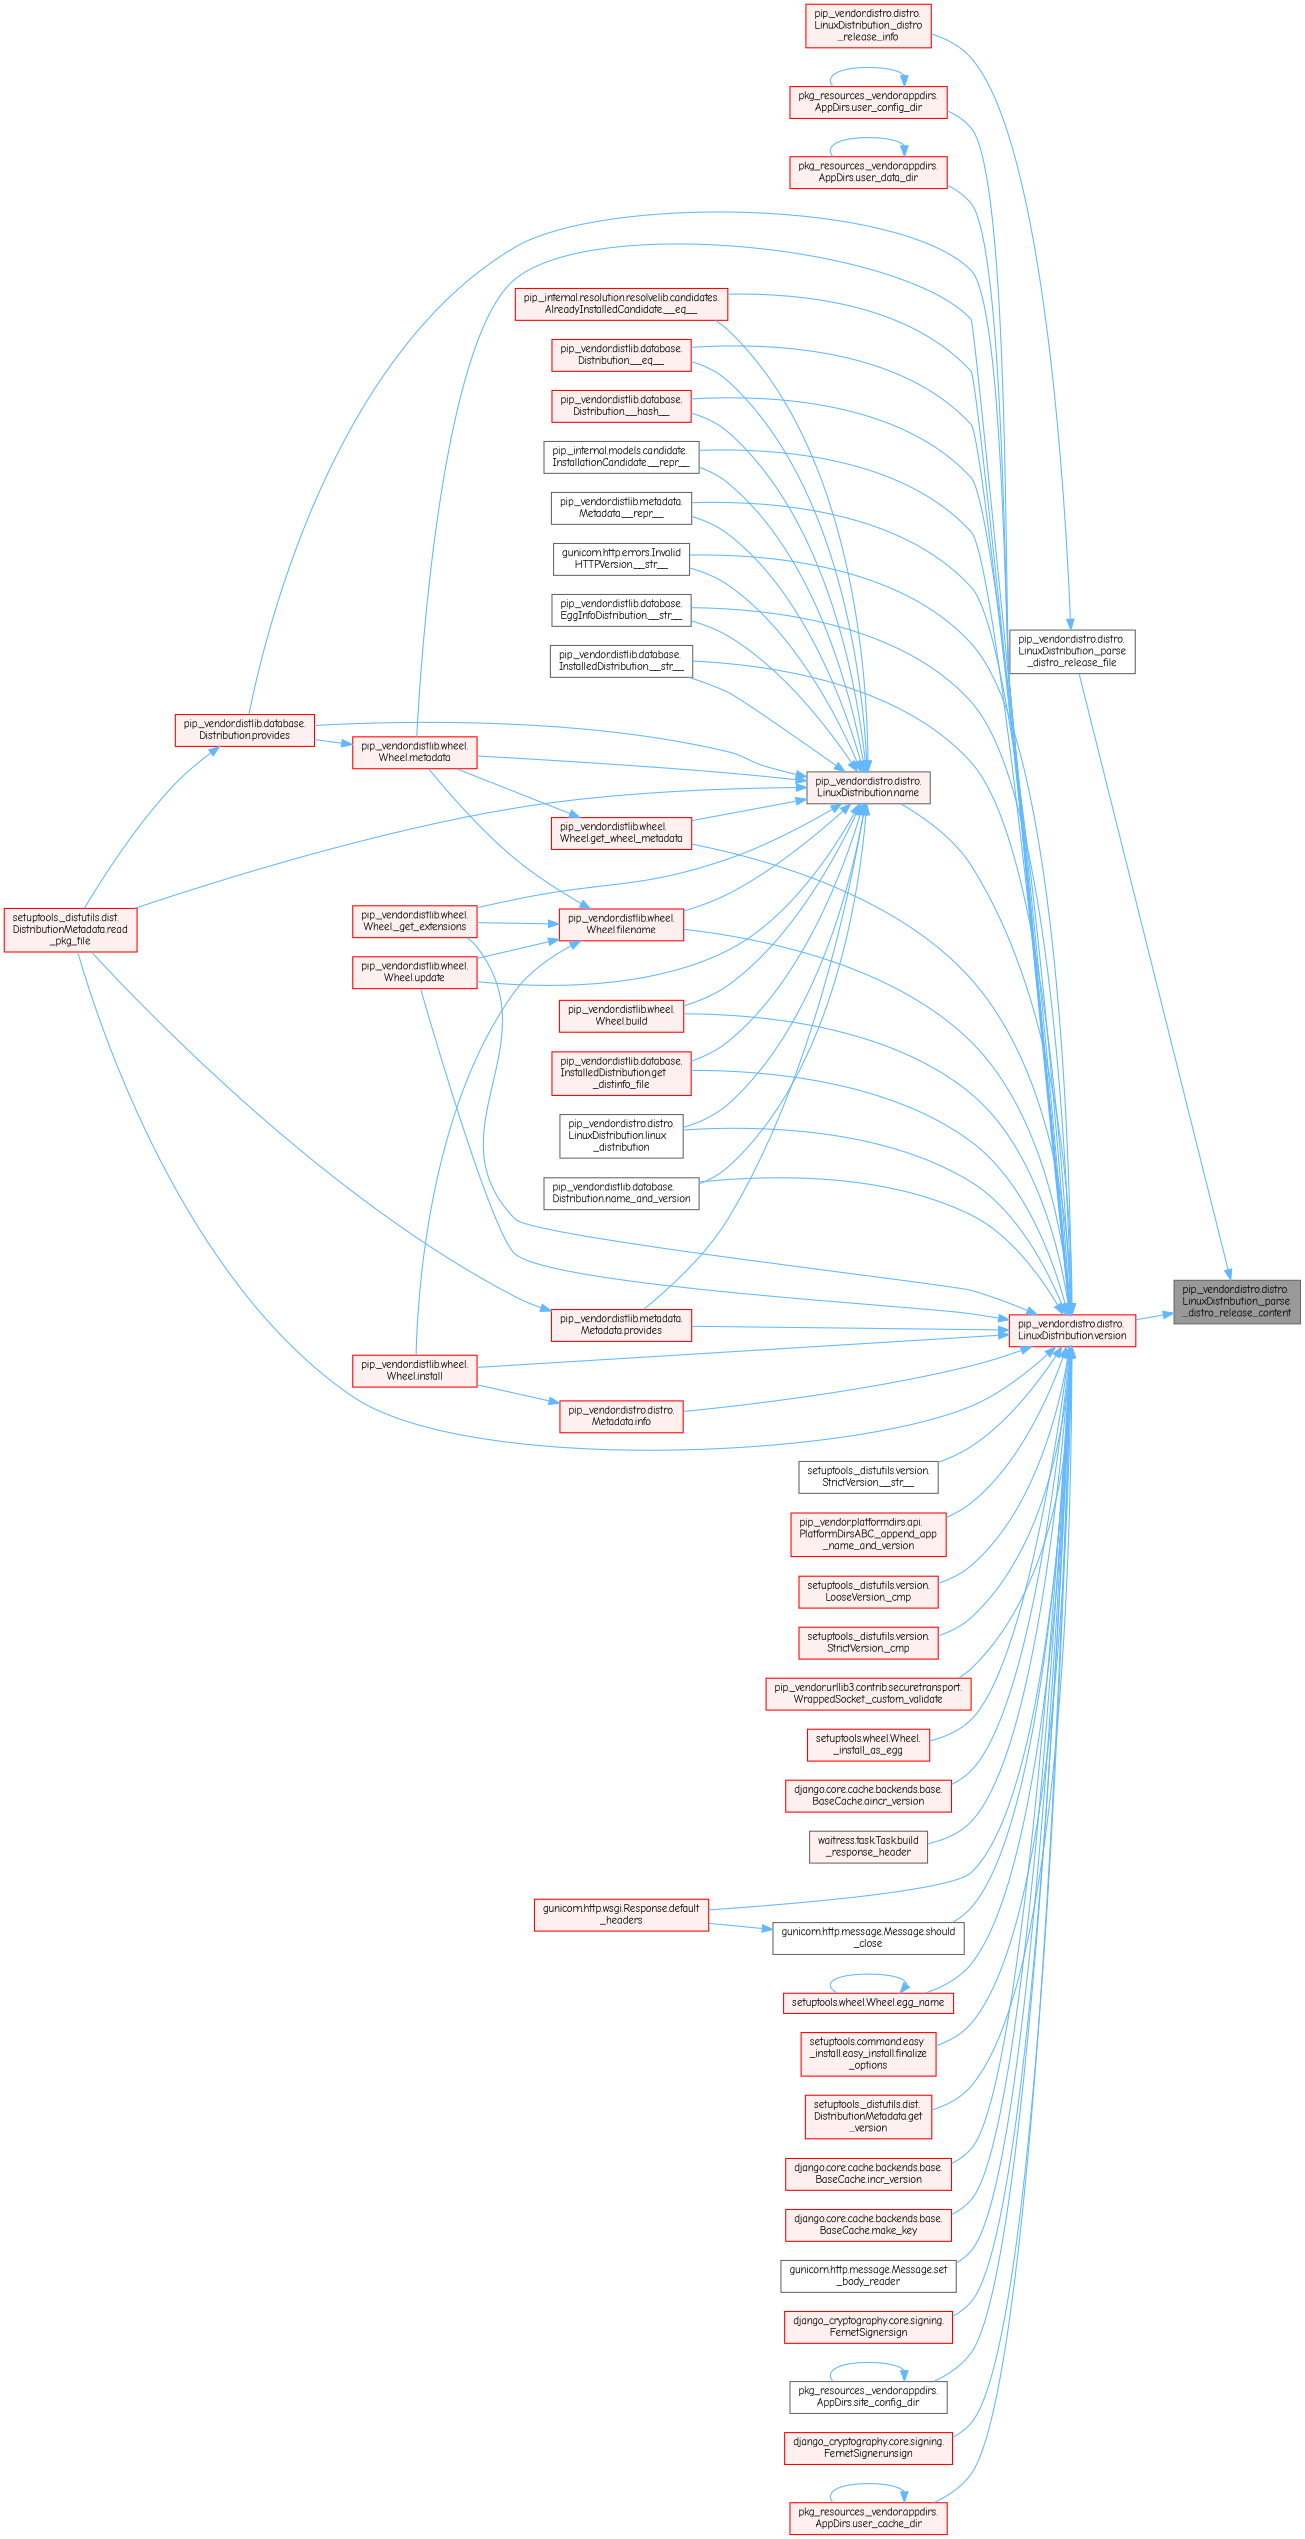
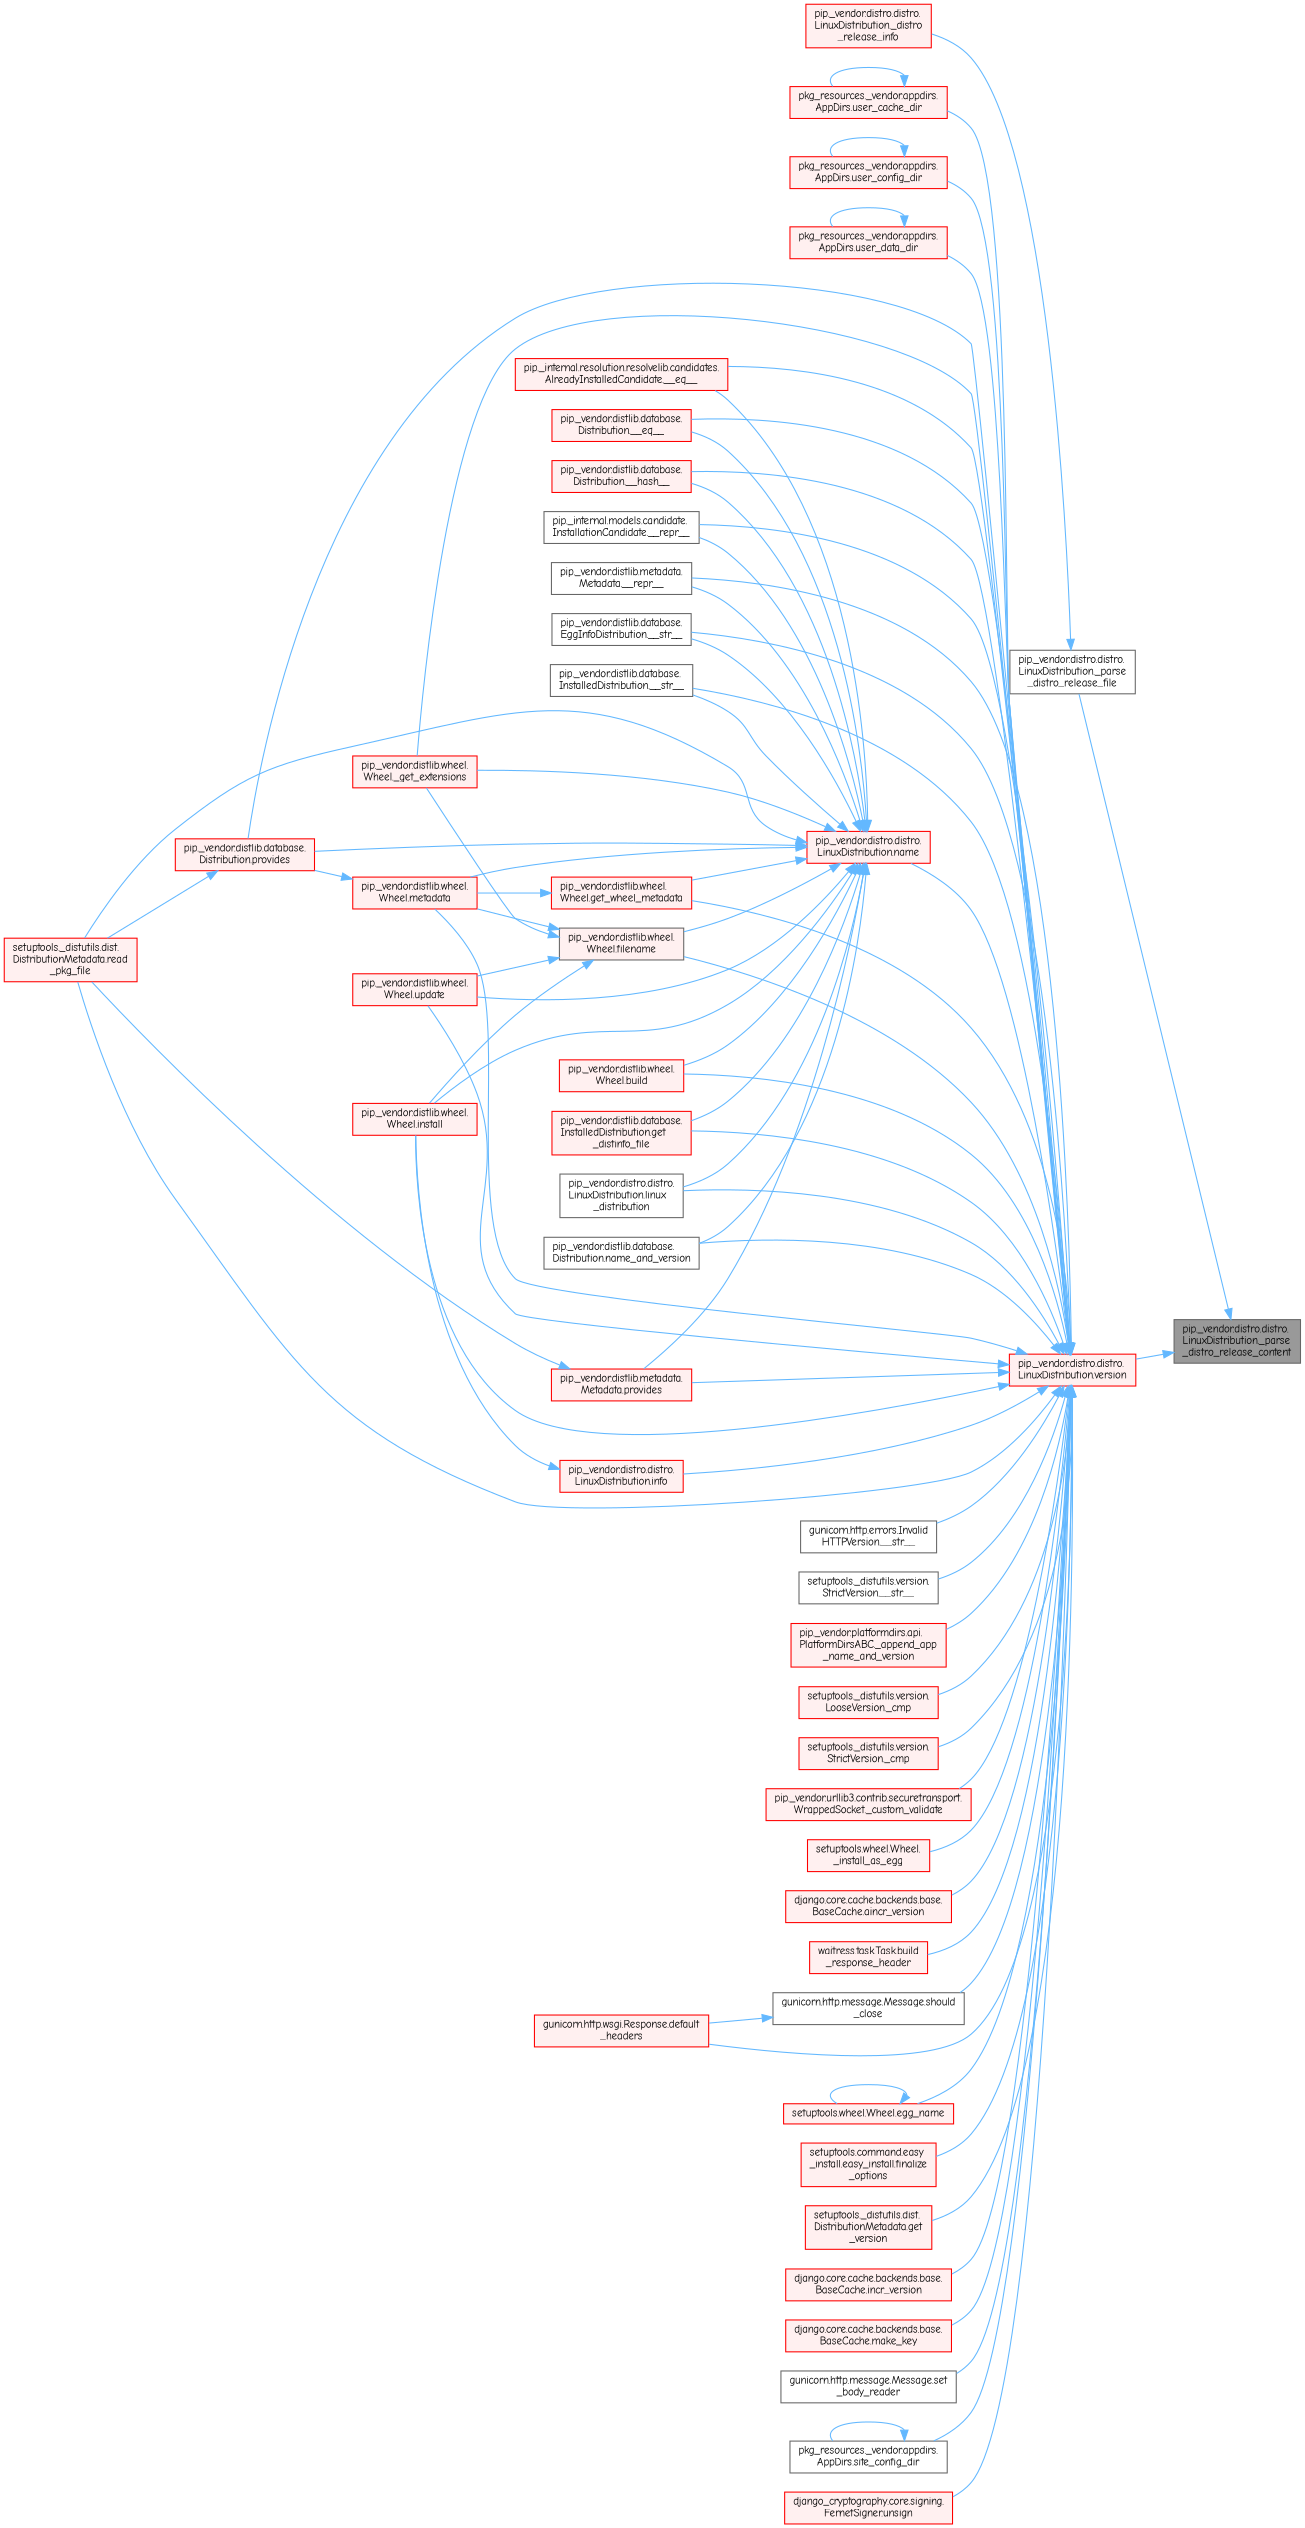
edge "gunicorn.http.errors.Invalid HTTPVersion.__str__" -> "pip._vendor.distro.distro. LinuxDistribution.name": now "pip._vendor.distlib.wheel. Wheel.install" -> "pip._vendor.distro.distro. LinuxDistribution.name"
node "pip._vendor.distro.distro. LinuxDistribution.name": color grey40 -> red
node "pip._vendor.distlib.wheel. Wheel.filename": color red -> grey40
node "pip._vendor.distro.distro. Metadata.info": label "pip._vendor.distro.distro. Metadata.info" -> "pip._vendor.distro.distro. LinuxDistribution.info"
node "waitress.task.Task.build _response_header": color grey40 -> red
node "django_cryptography.core.signing. FernetSigner.sign": removed
